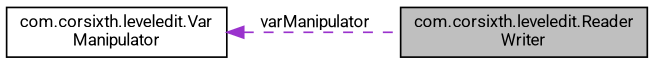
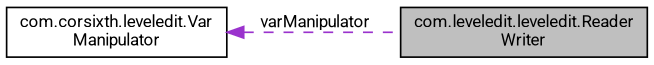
node "com.corsixth.leveledit.Reader Writer": label "com.corsixth.leveledit.Reader Writer" -> "com.leveledit.leveledit.Reader Writer"
